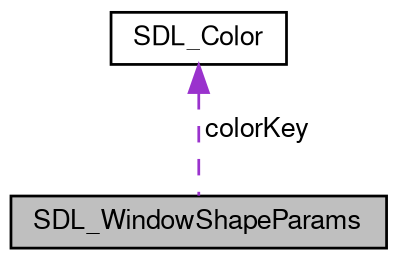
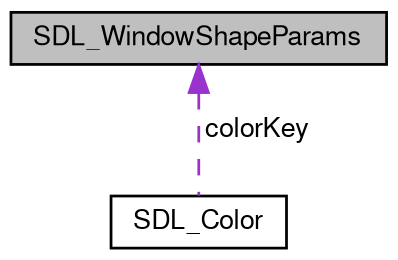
edge "SDL_WindowShapeParams" -> "SDL_Color": reversed
